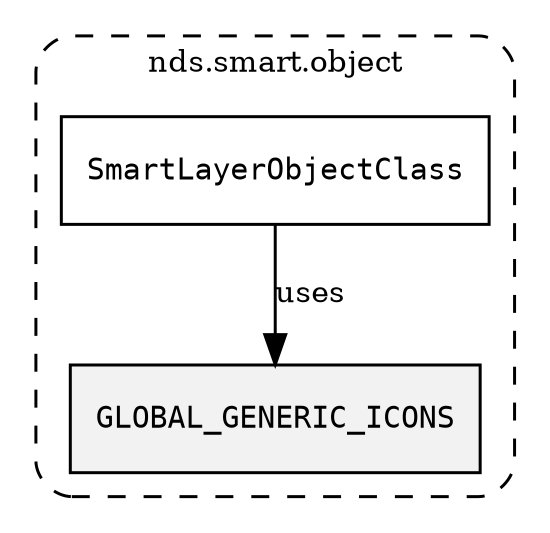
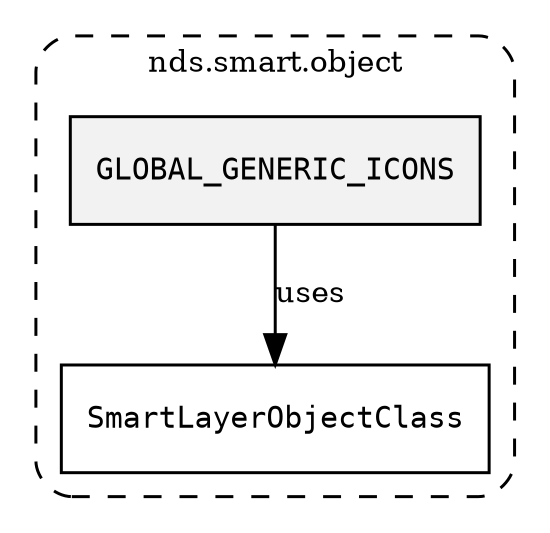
edge "SmartLayerObjectClass" -> "GLOBAL_GENERIC_ICONS": reversed
